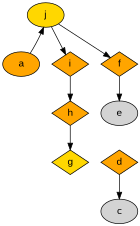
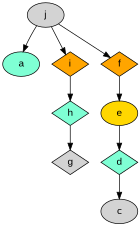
node "j": fillcolor gold -> lightgrey
edge "a" -> "j": reversed
node "a": fillcolor orange -> aquamarine
node "h": fillcolor orange -> aquamarine
node "e": fillcolor lightgrey -> gold
edge "e" -> "d": added
node "g": fillcolor gold -> lightgrey
node "d": fillcolor orange -> aquamarine
